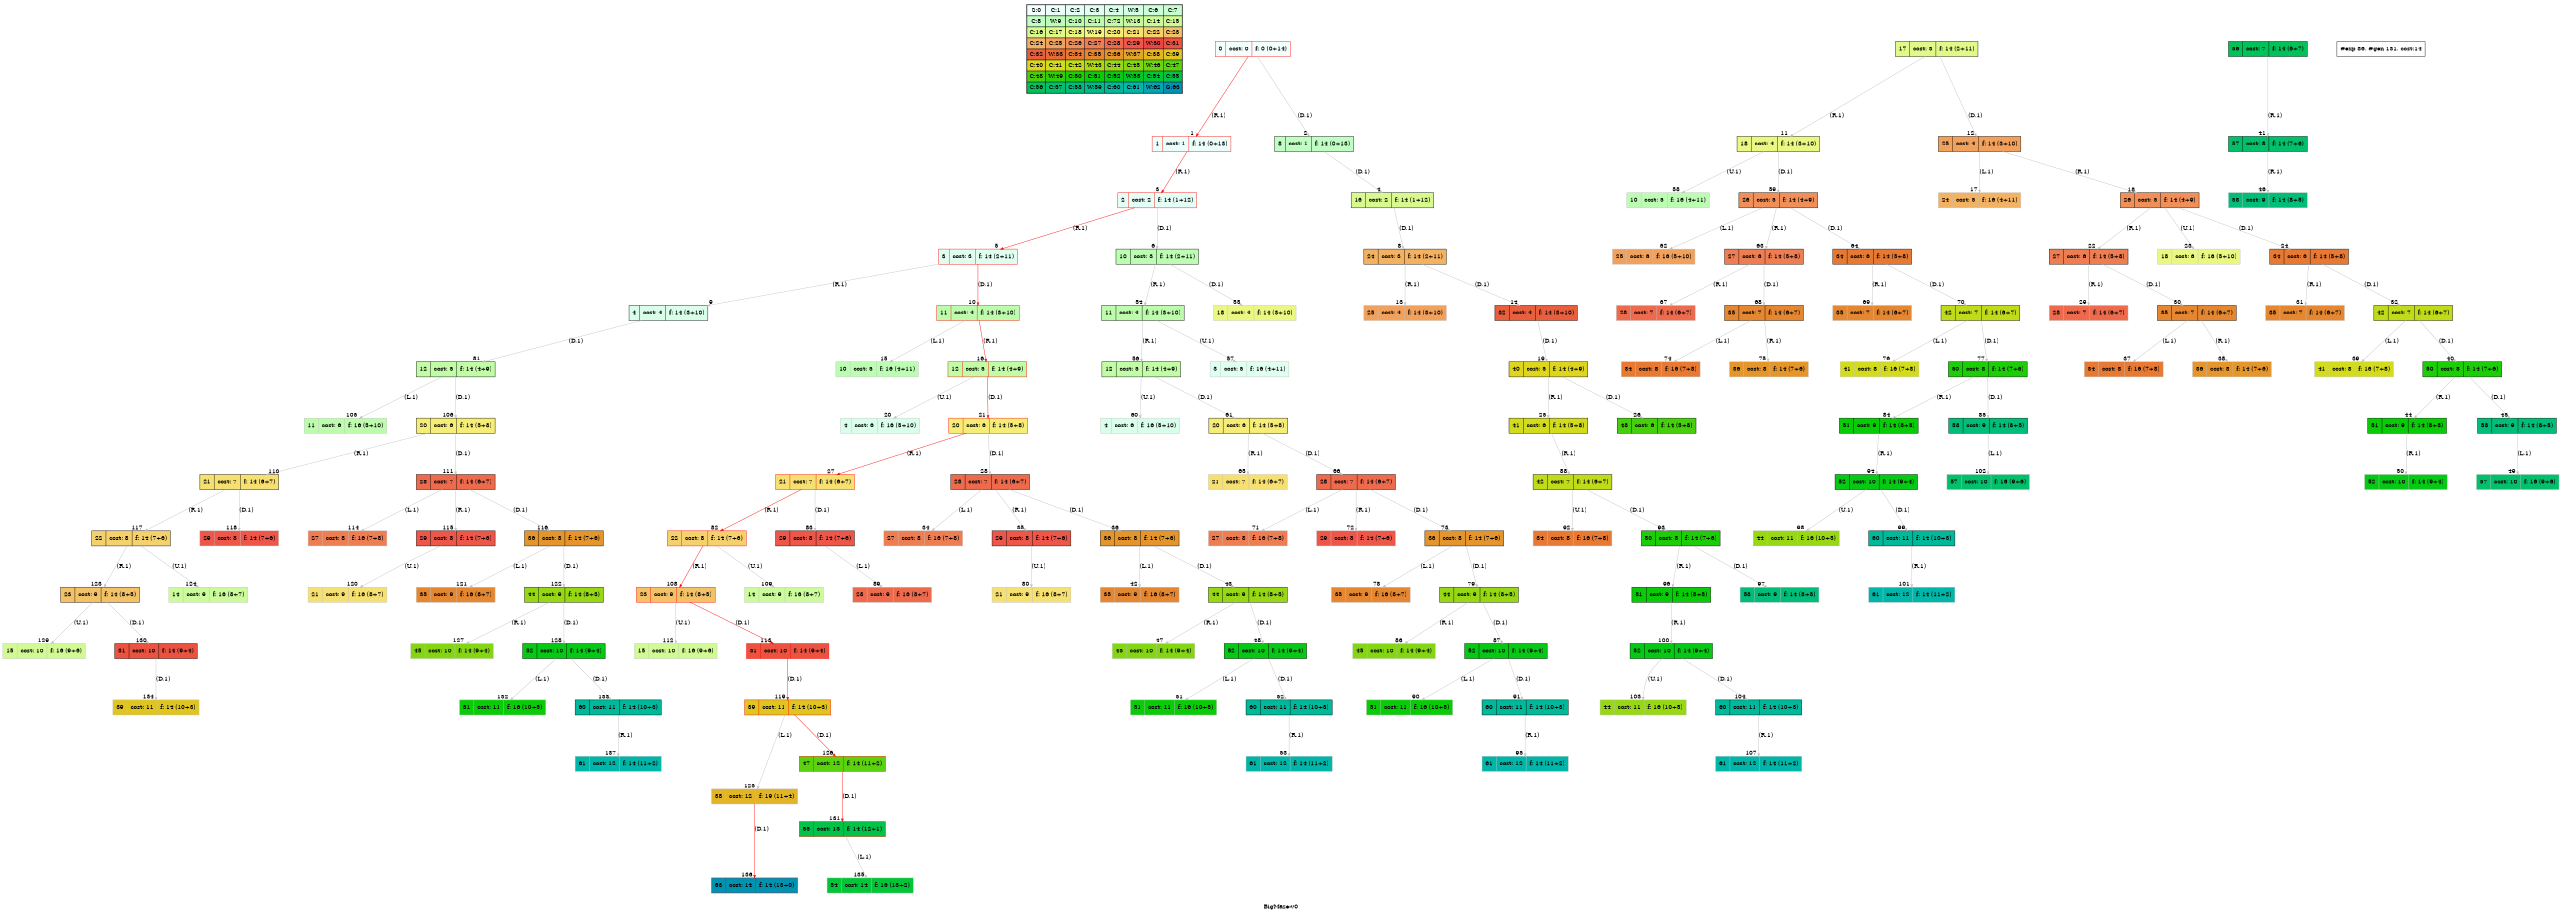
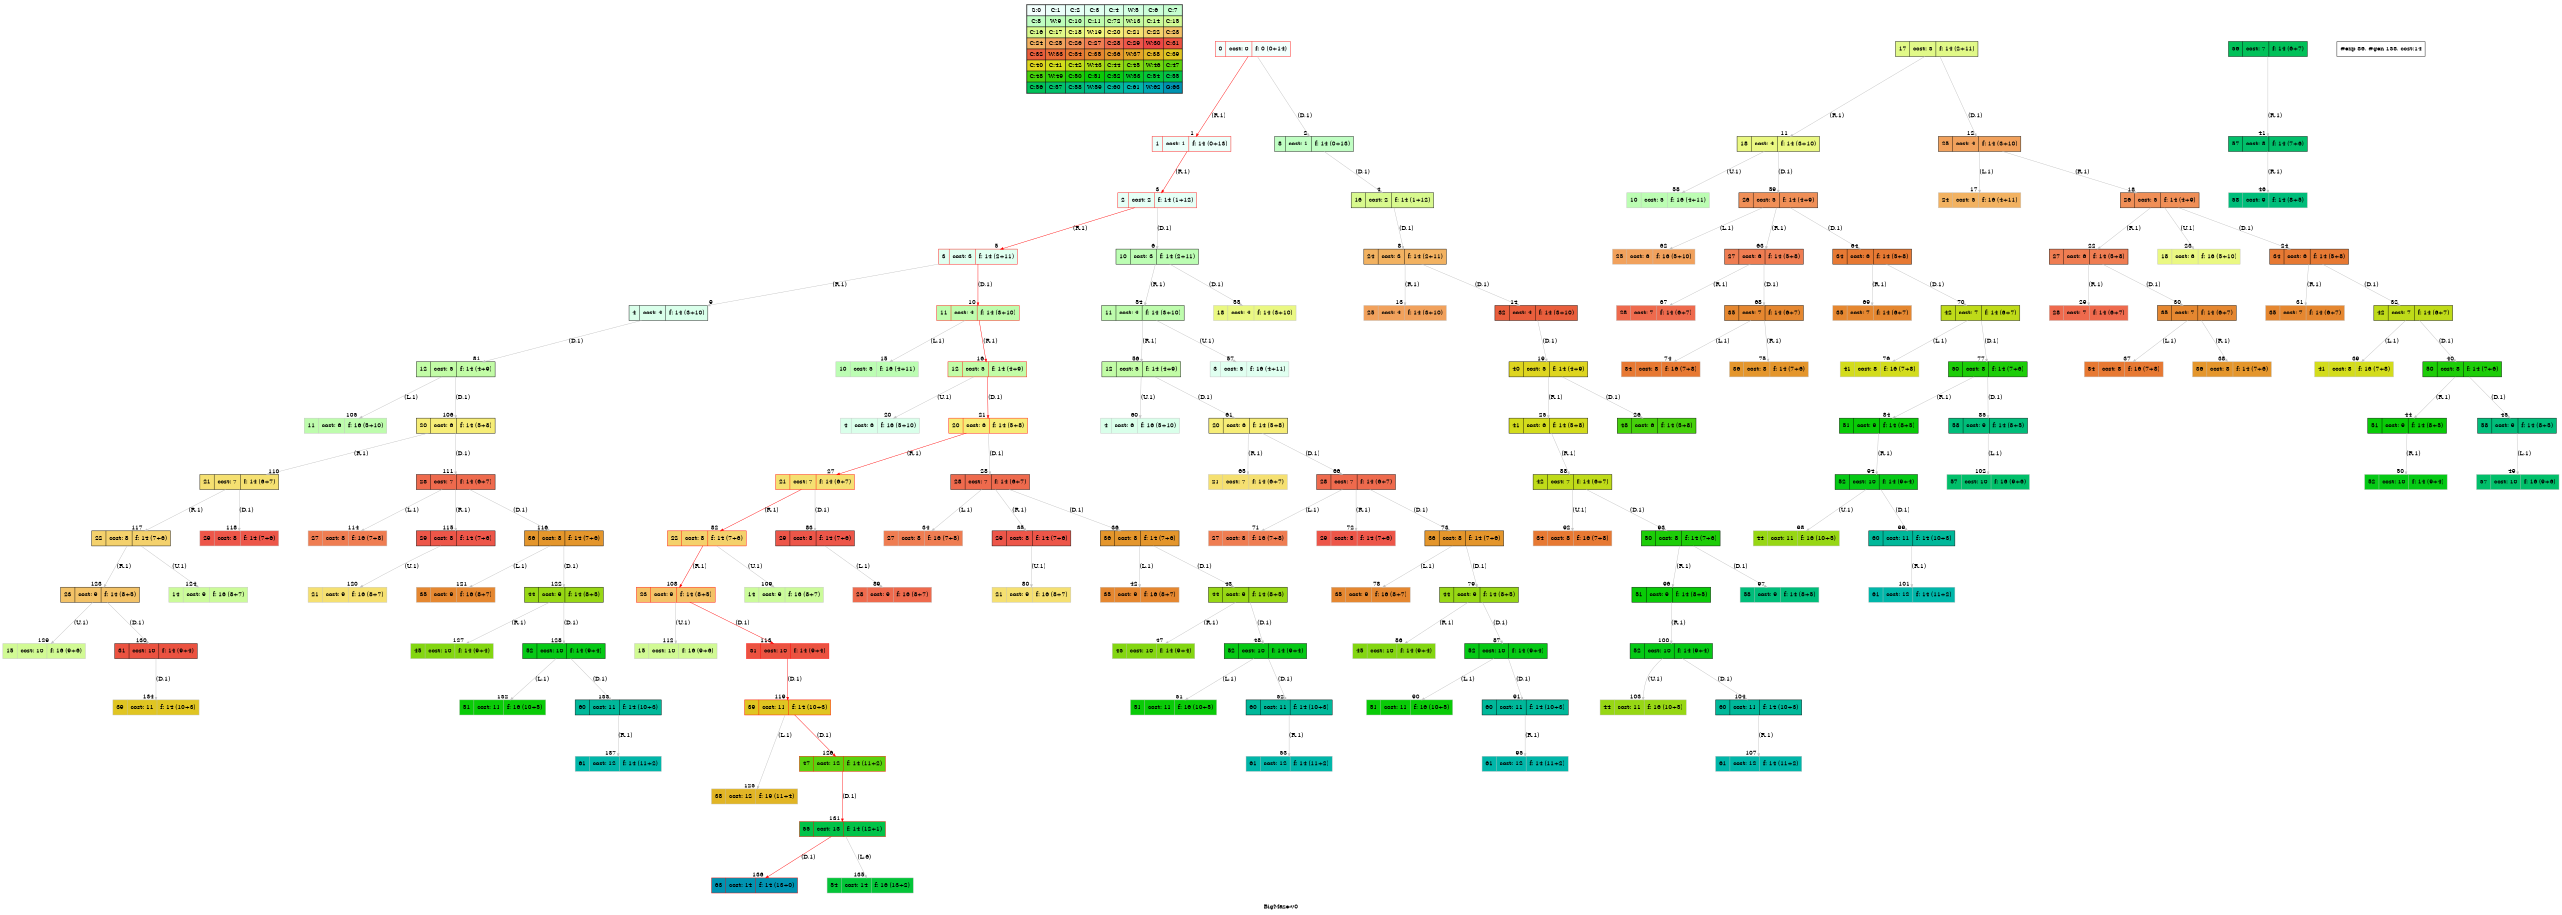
node "#exp 86, #gen 131, cost:14": label "#exp 86, #gen 131, cost:14" -> "#exp 86, #gen 138, cost:14"
edge "38" -> "63": now "55" -> "63"
edge "55" -> "54": label "(L,1)" -> "(L,6)"
